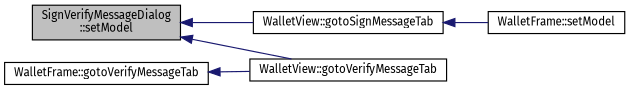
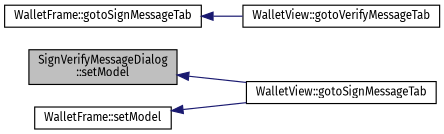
edge "WalletFrame::setModel" -> "WalletView::gotoSignMessageTab": reversed
edge "WalletView::gotoVerifyMessageTab" -> "SignVerifyMessageDialog ::setModel": removed
node "WalletFrame::gotoVerifyMessageTab": label "WalletFrame::gotoVerifyMessageTab" -> "WalletFrame::gotoSignMessageTab"
